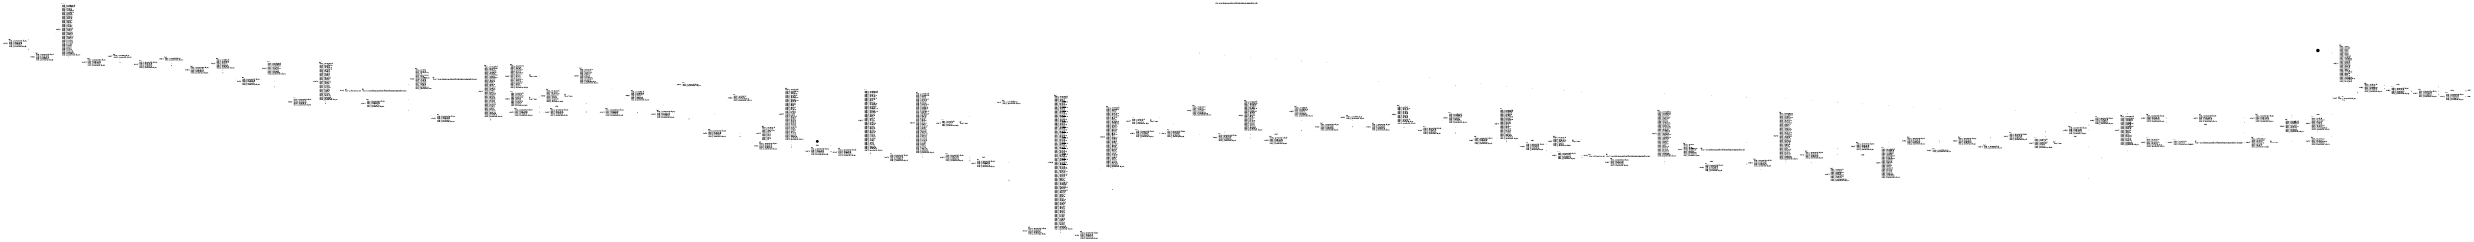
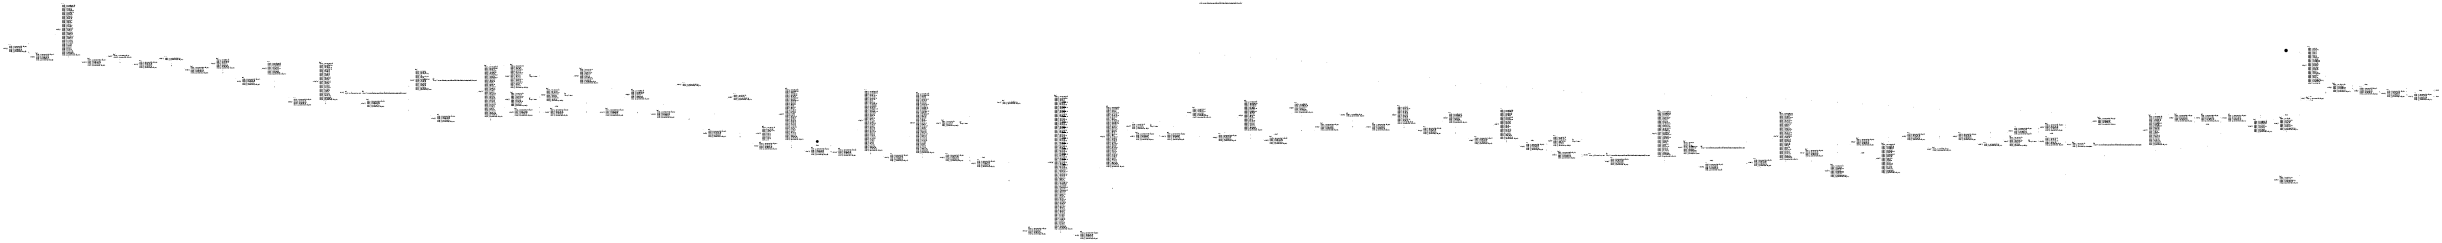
node "0x402b2c [29]": removed
